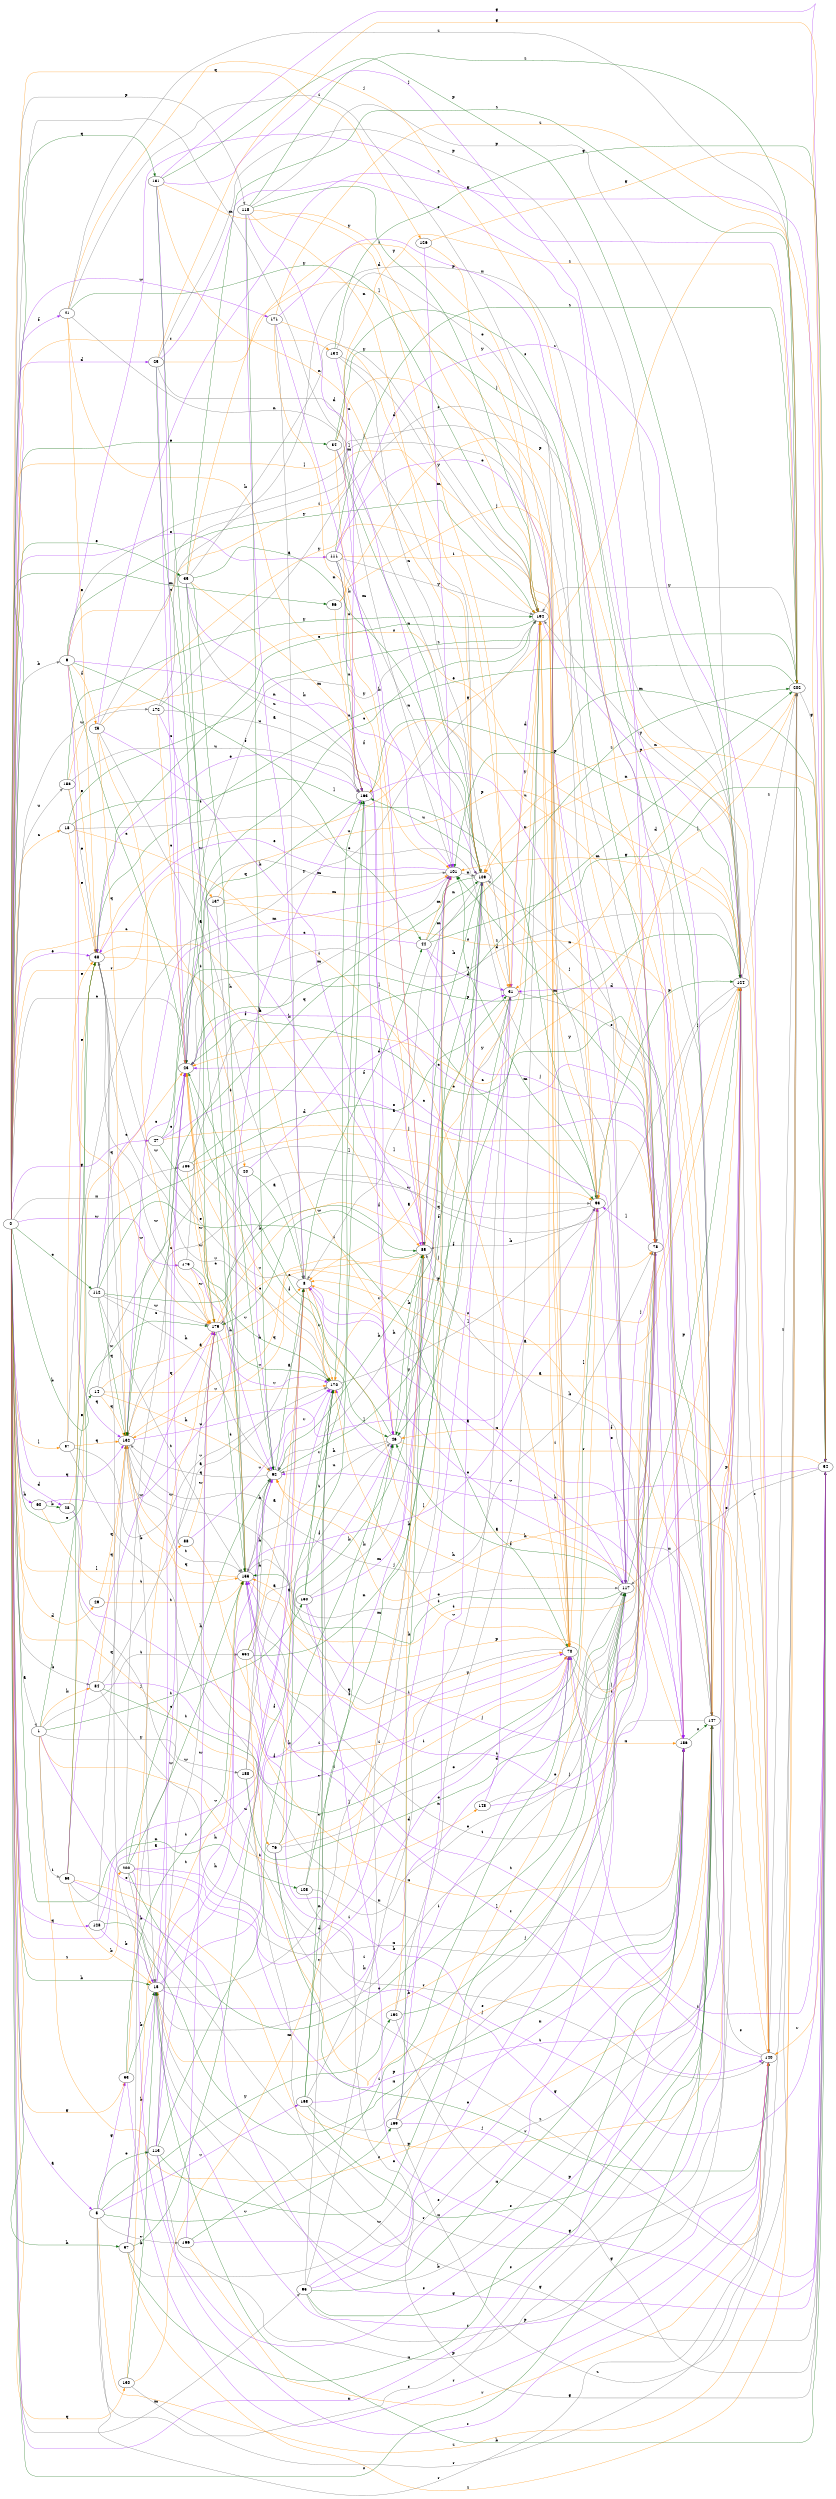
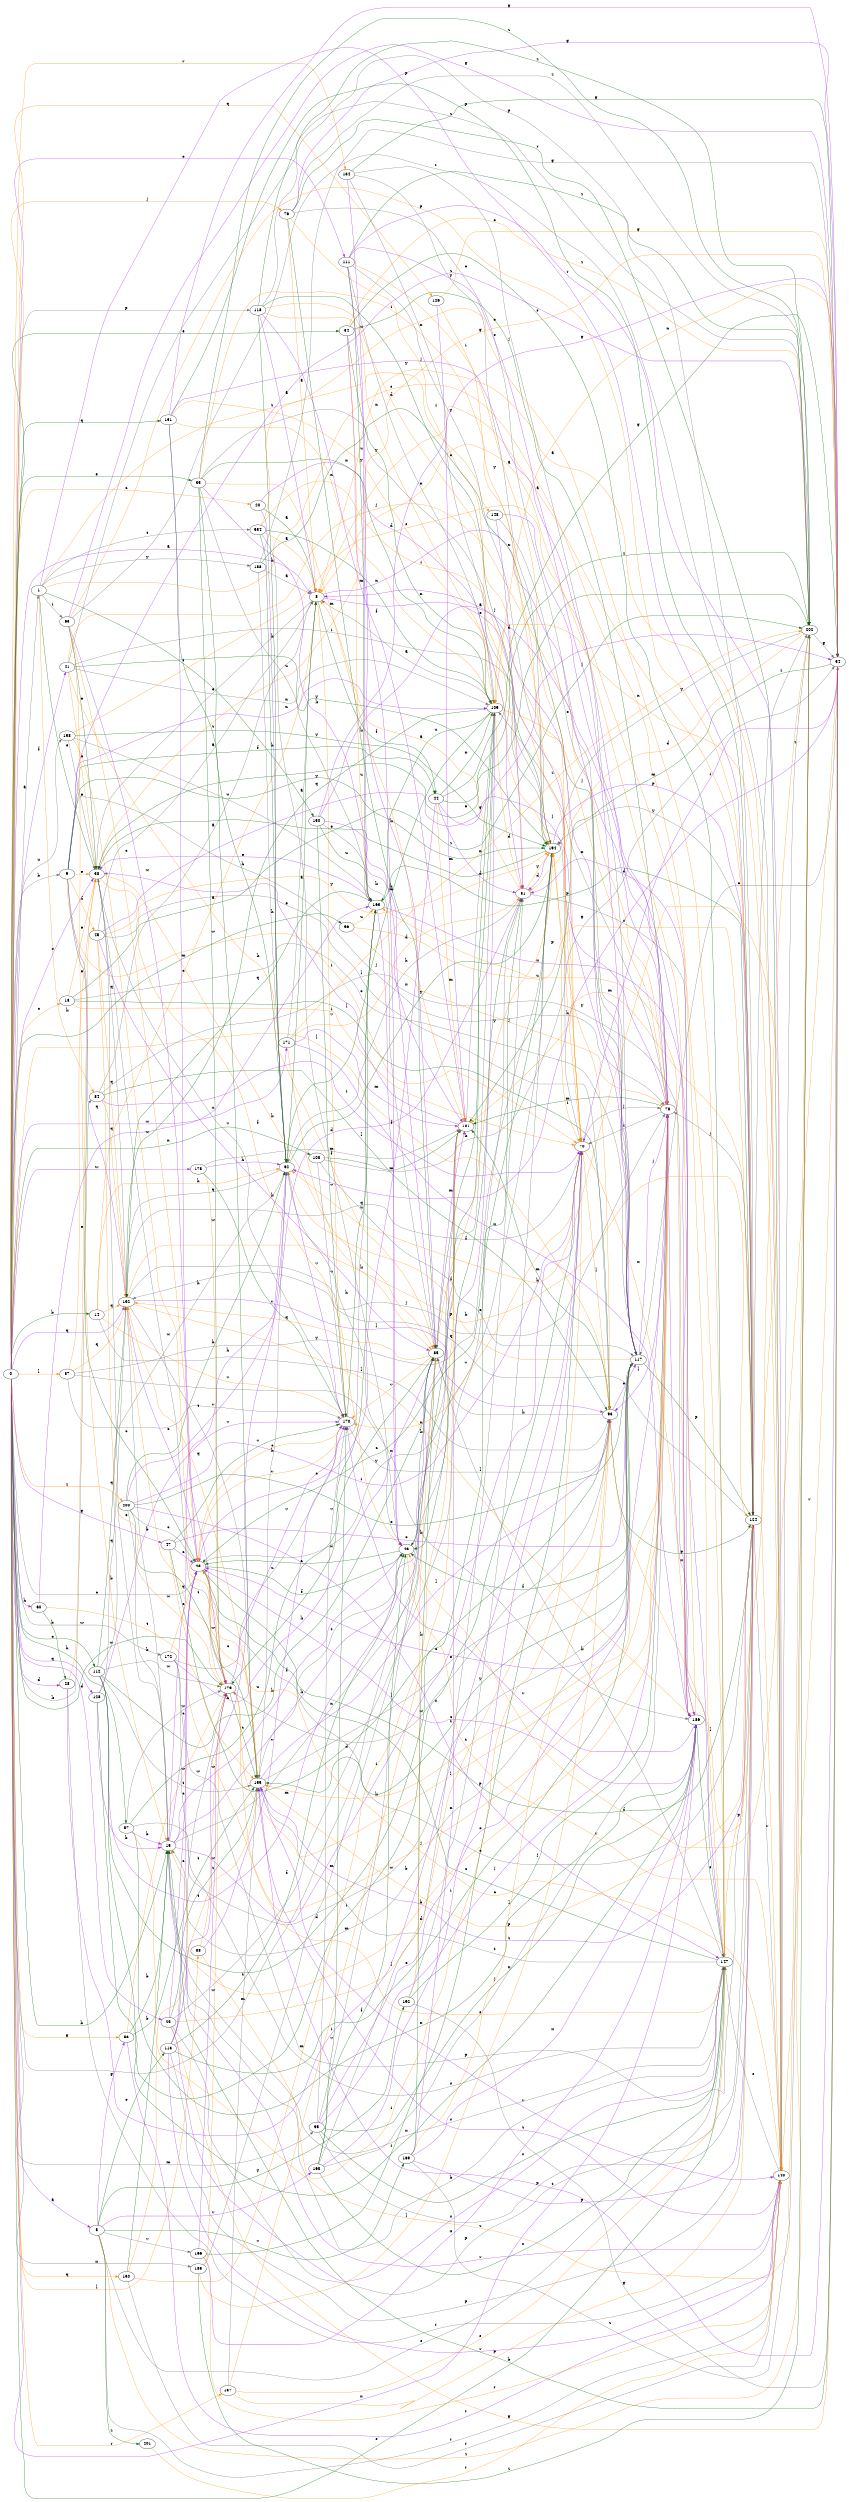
node "29": removed
node "201": added
